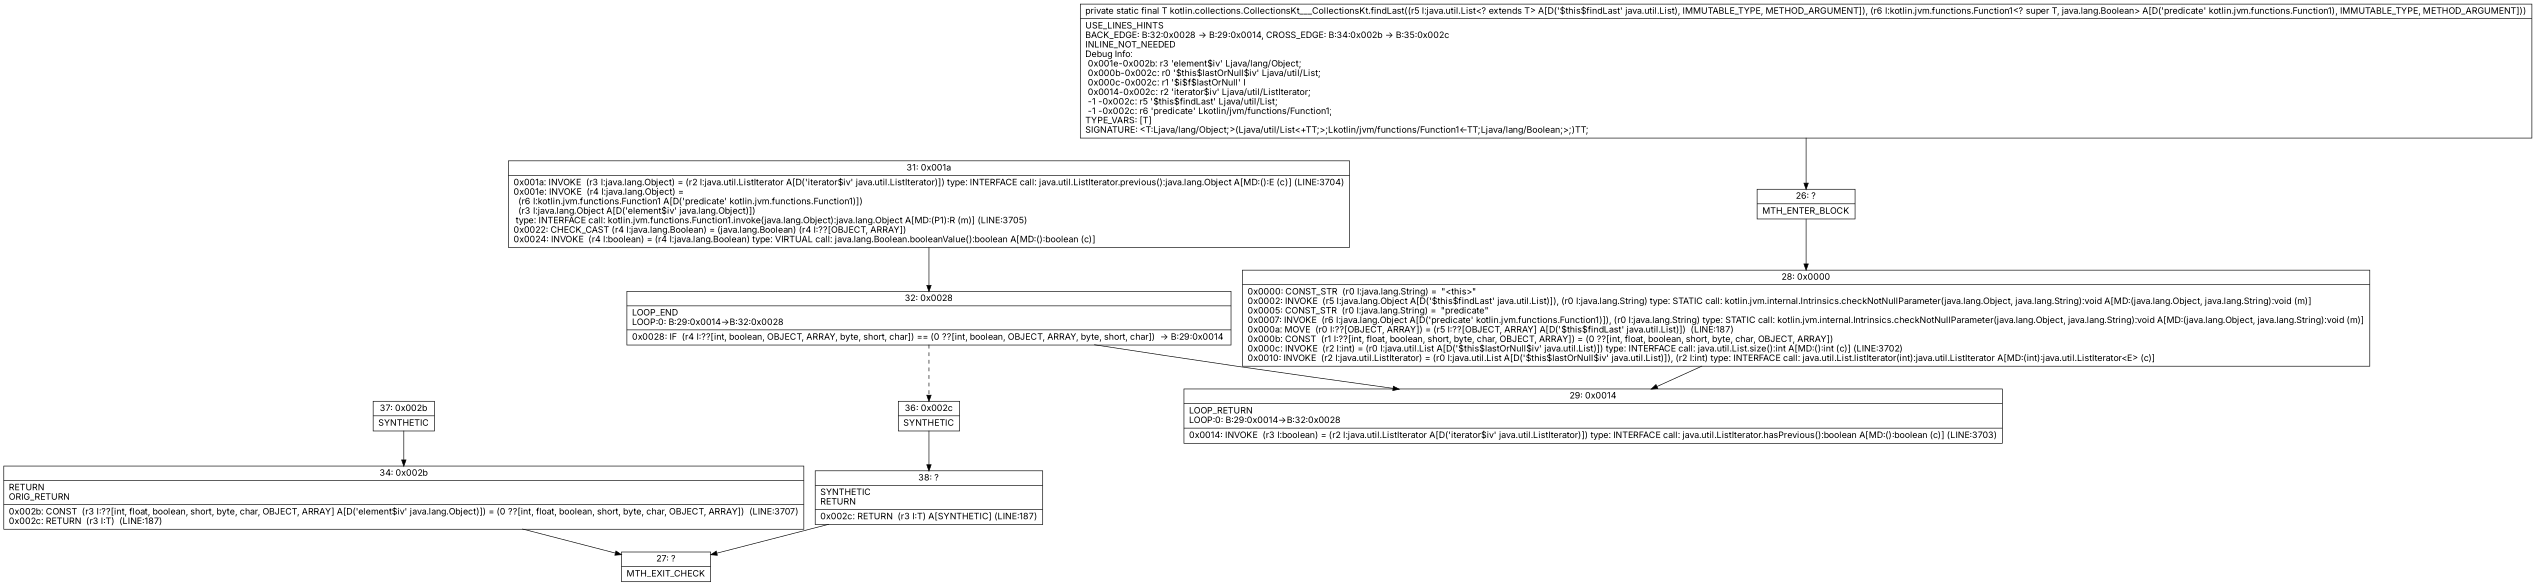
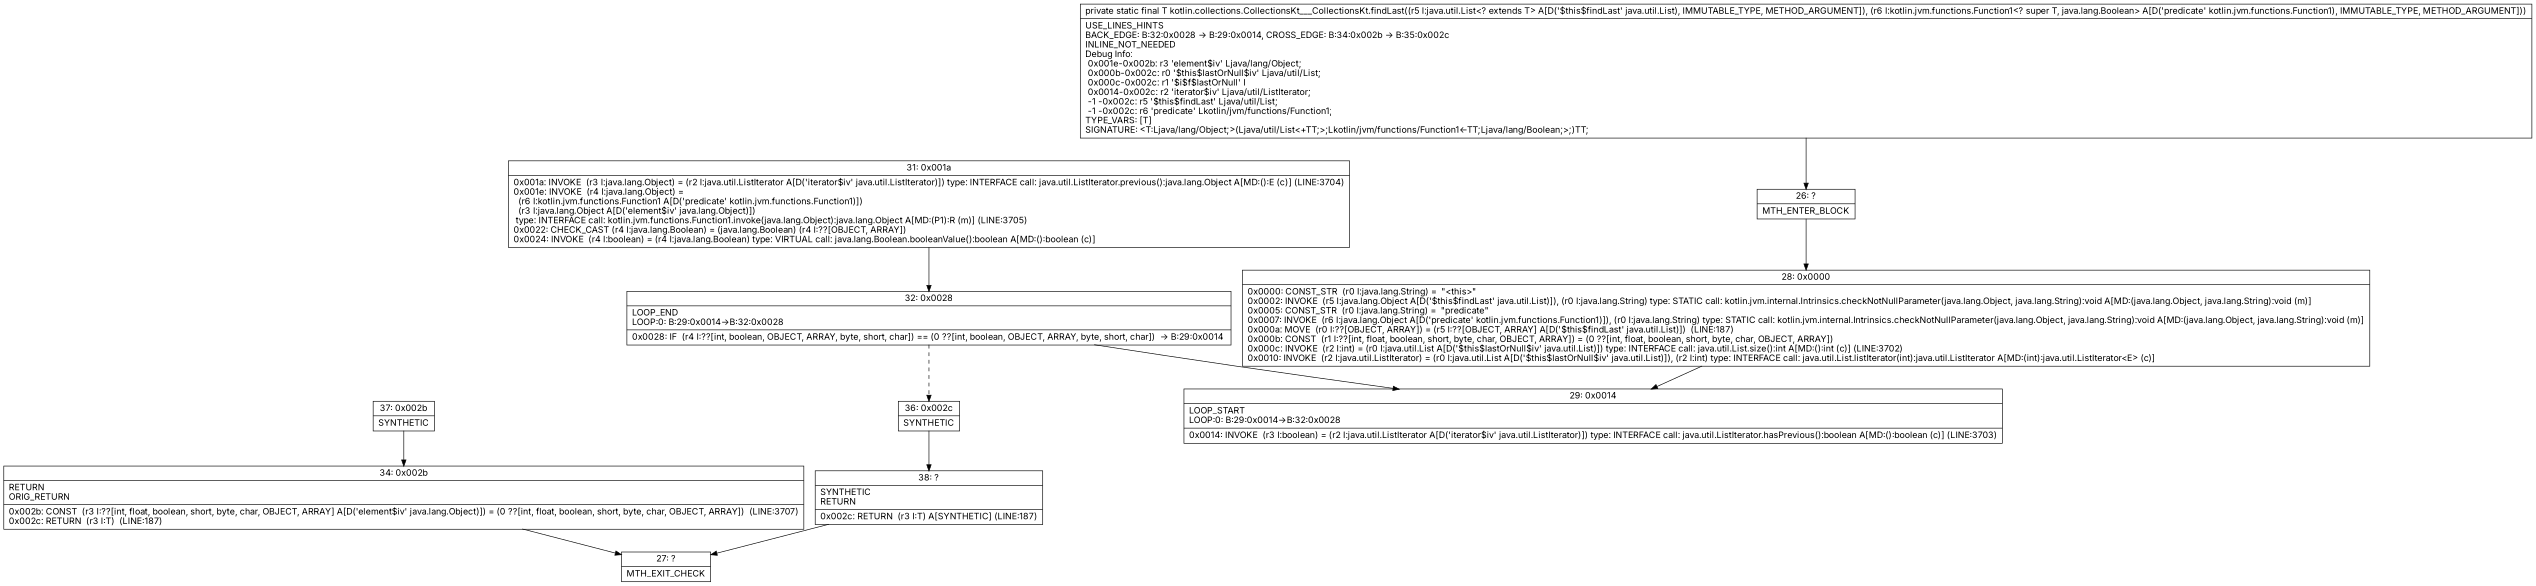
node "29: 0x0014": text "LOOP_RETURN" -> "LOOP_START"
